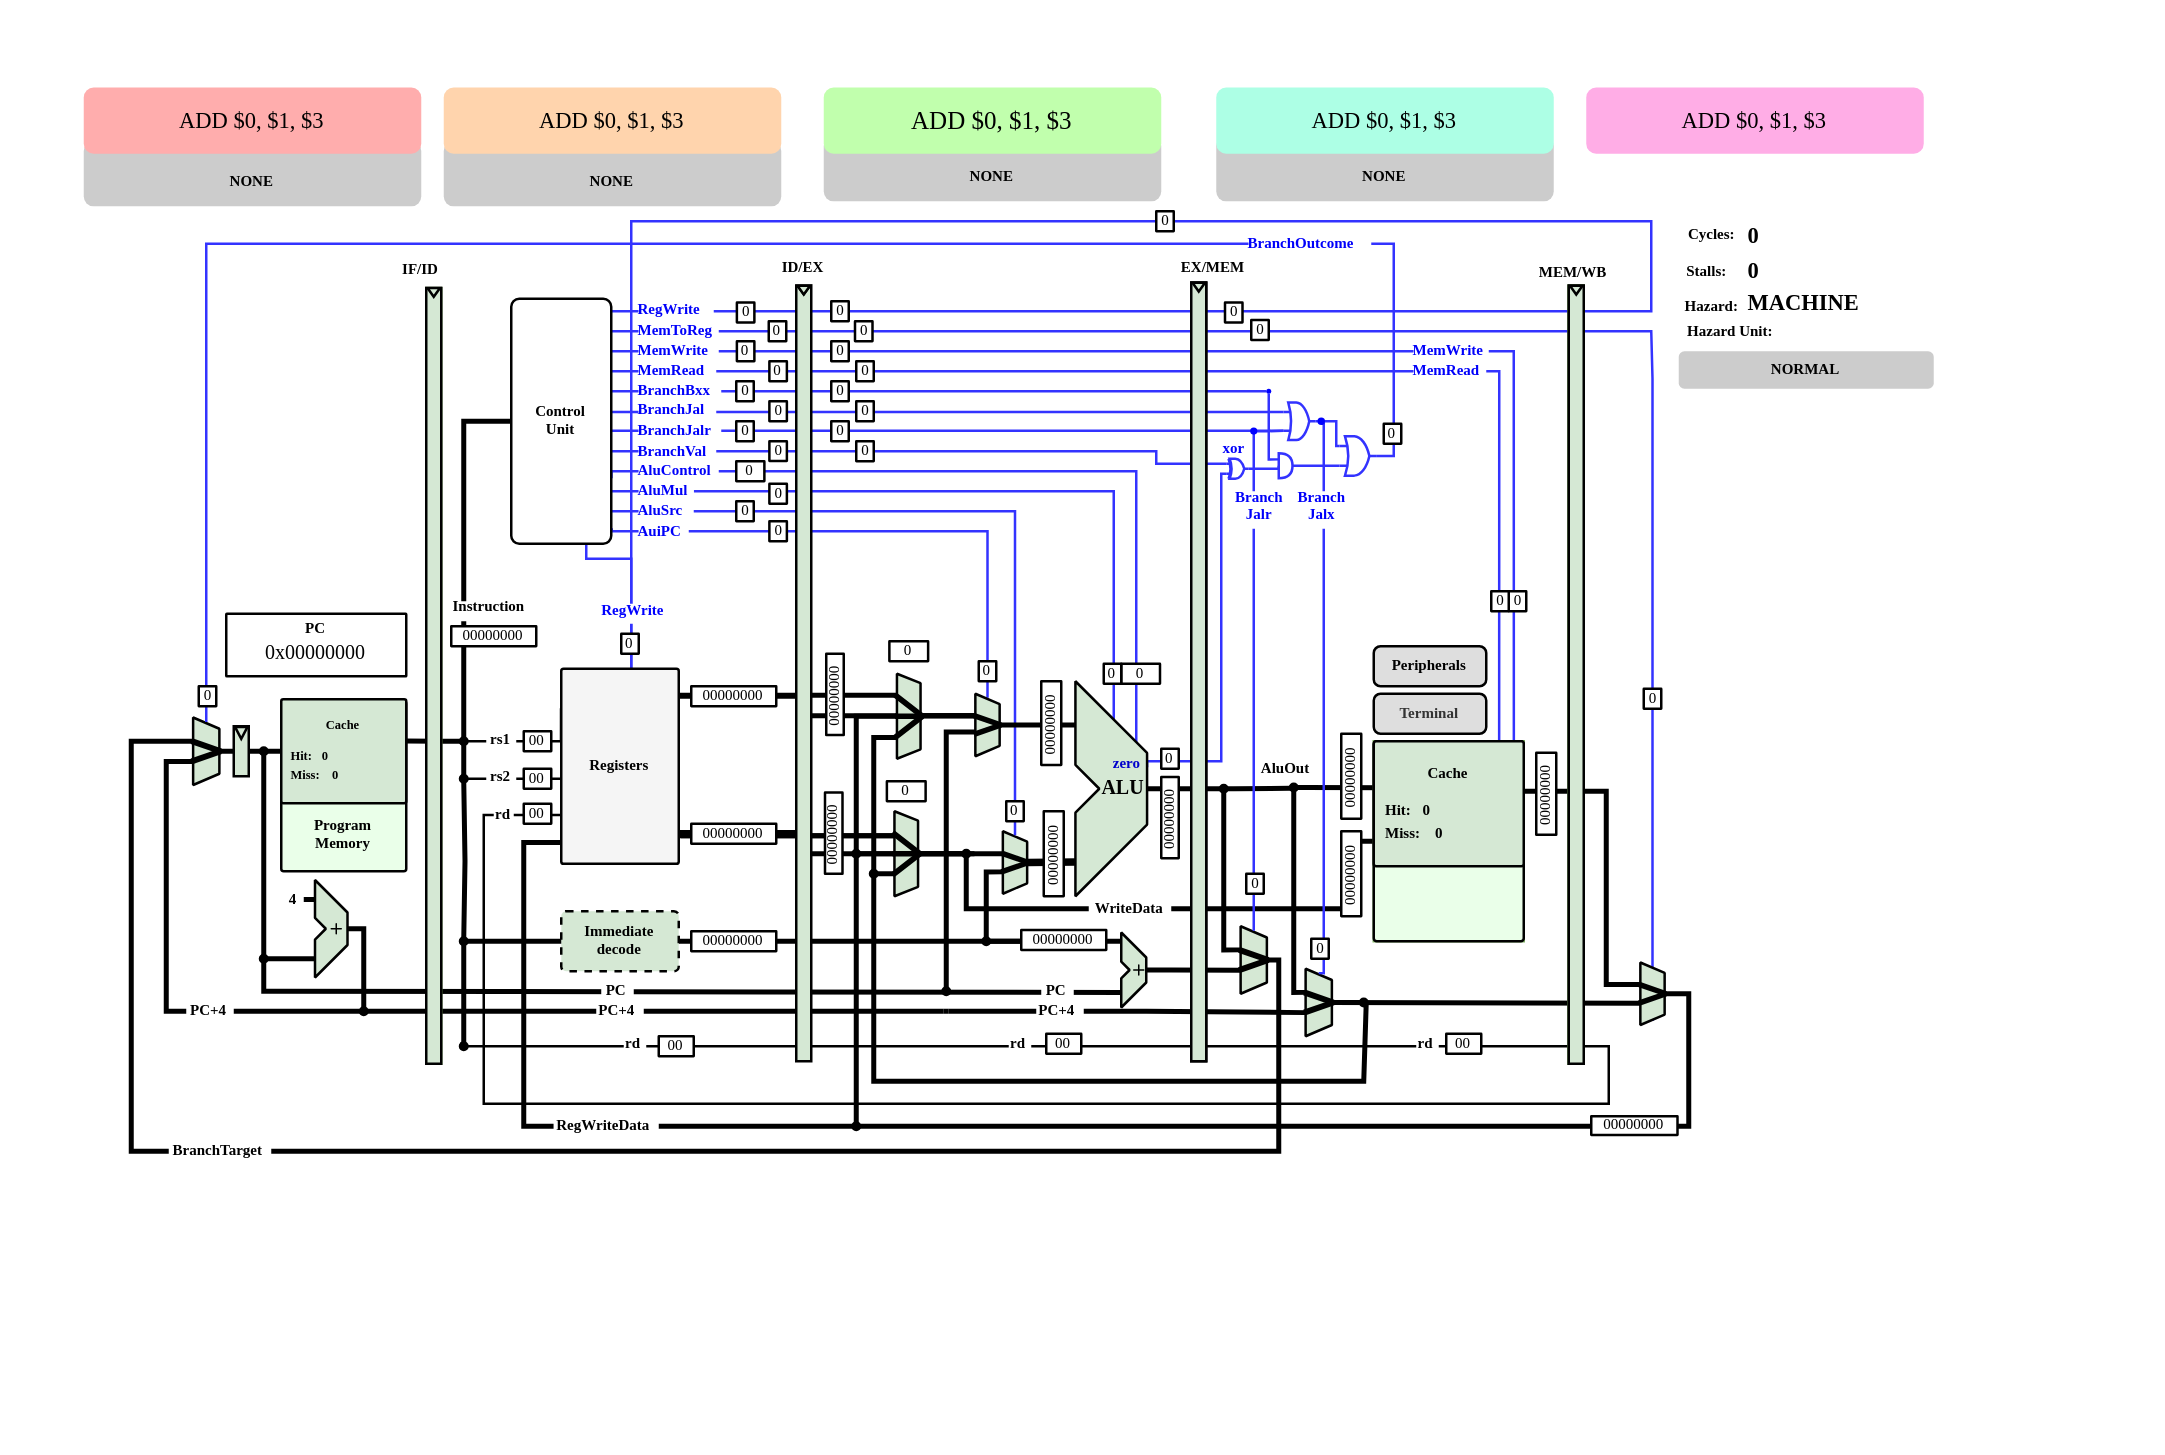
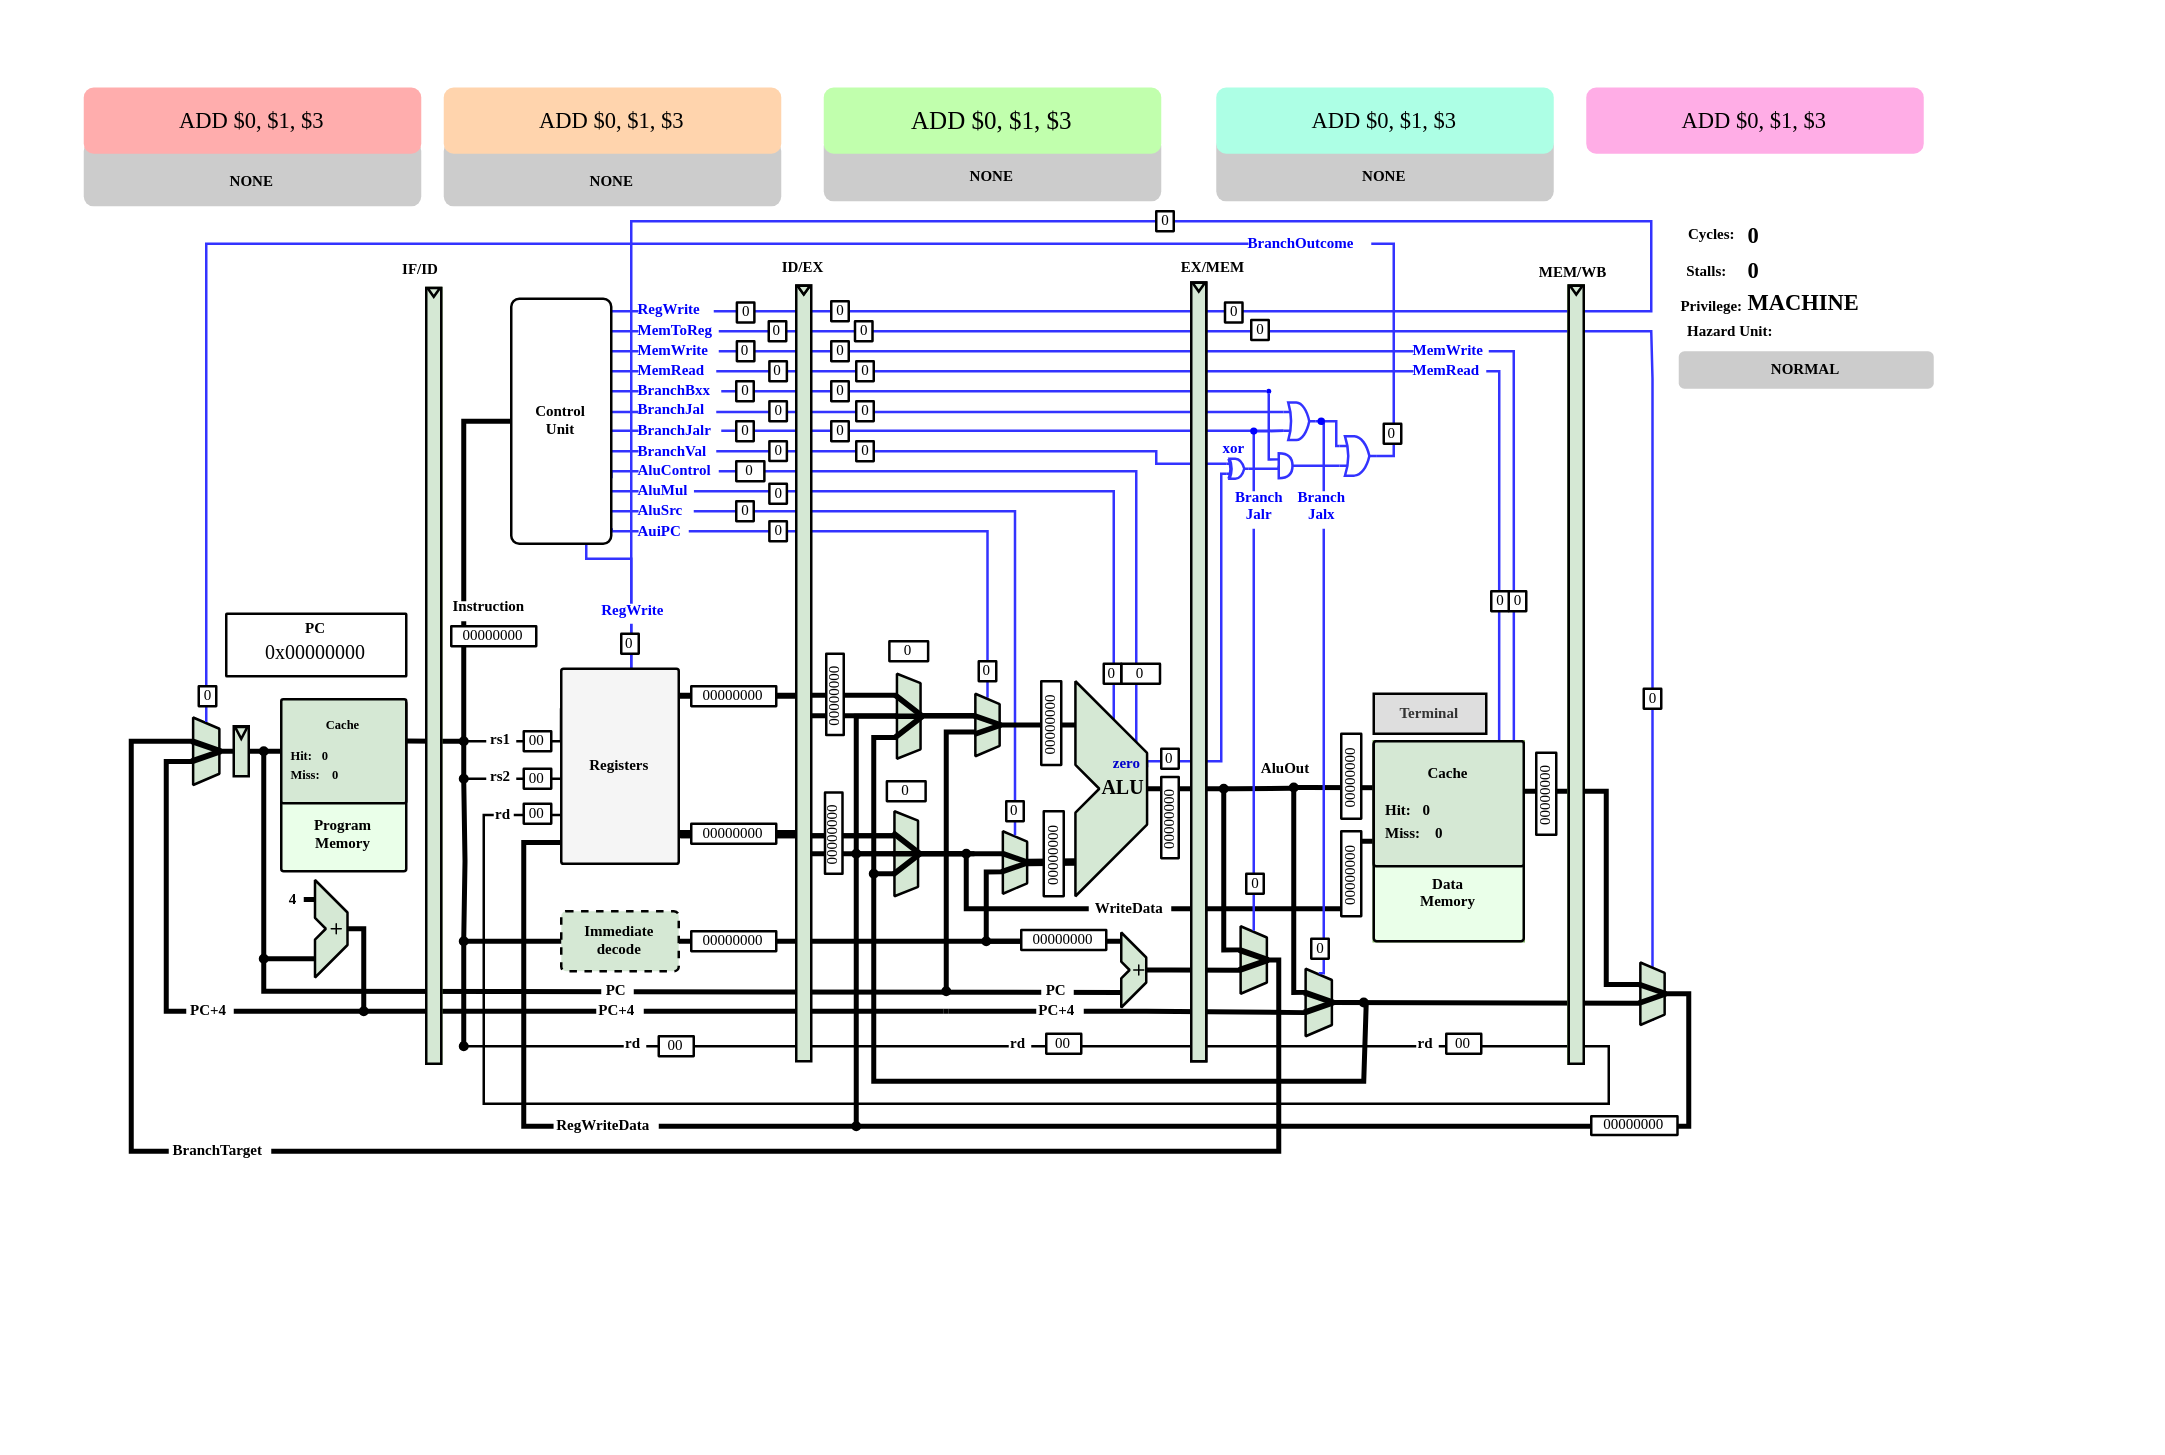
node "Hazard:": label "Hazard:" -> "Privilege:"
node "Peripherals": removed
node "Terminal": shape rounded rectangle -> rectangle
node "Data Memory": added
